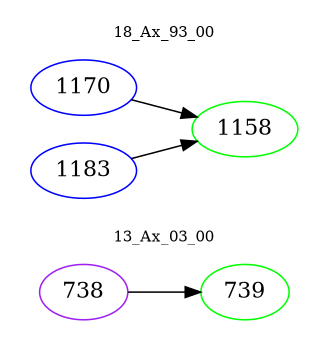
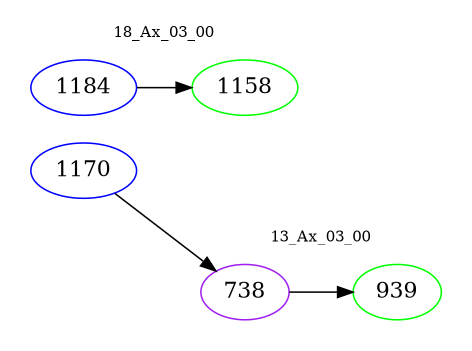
cluster "18_Ax_93_00": label "18_Ax_93_00" -> "18_Ax_03_00"
edge "1170" -> "1158": now "1170" -> "738"
node "1183": label "1183" -> "1184"
node "739": label "739" -> "939"
